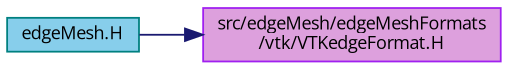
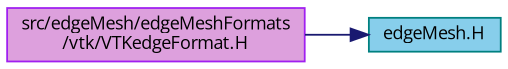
edge "edgeMesh.H" -> "src/edgeMesh/edgeMeshFormats /vtk/VTKedgeFormat.H": reversed
